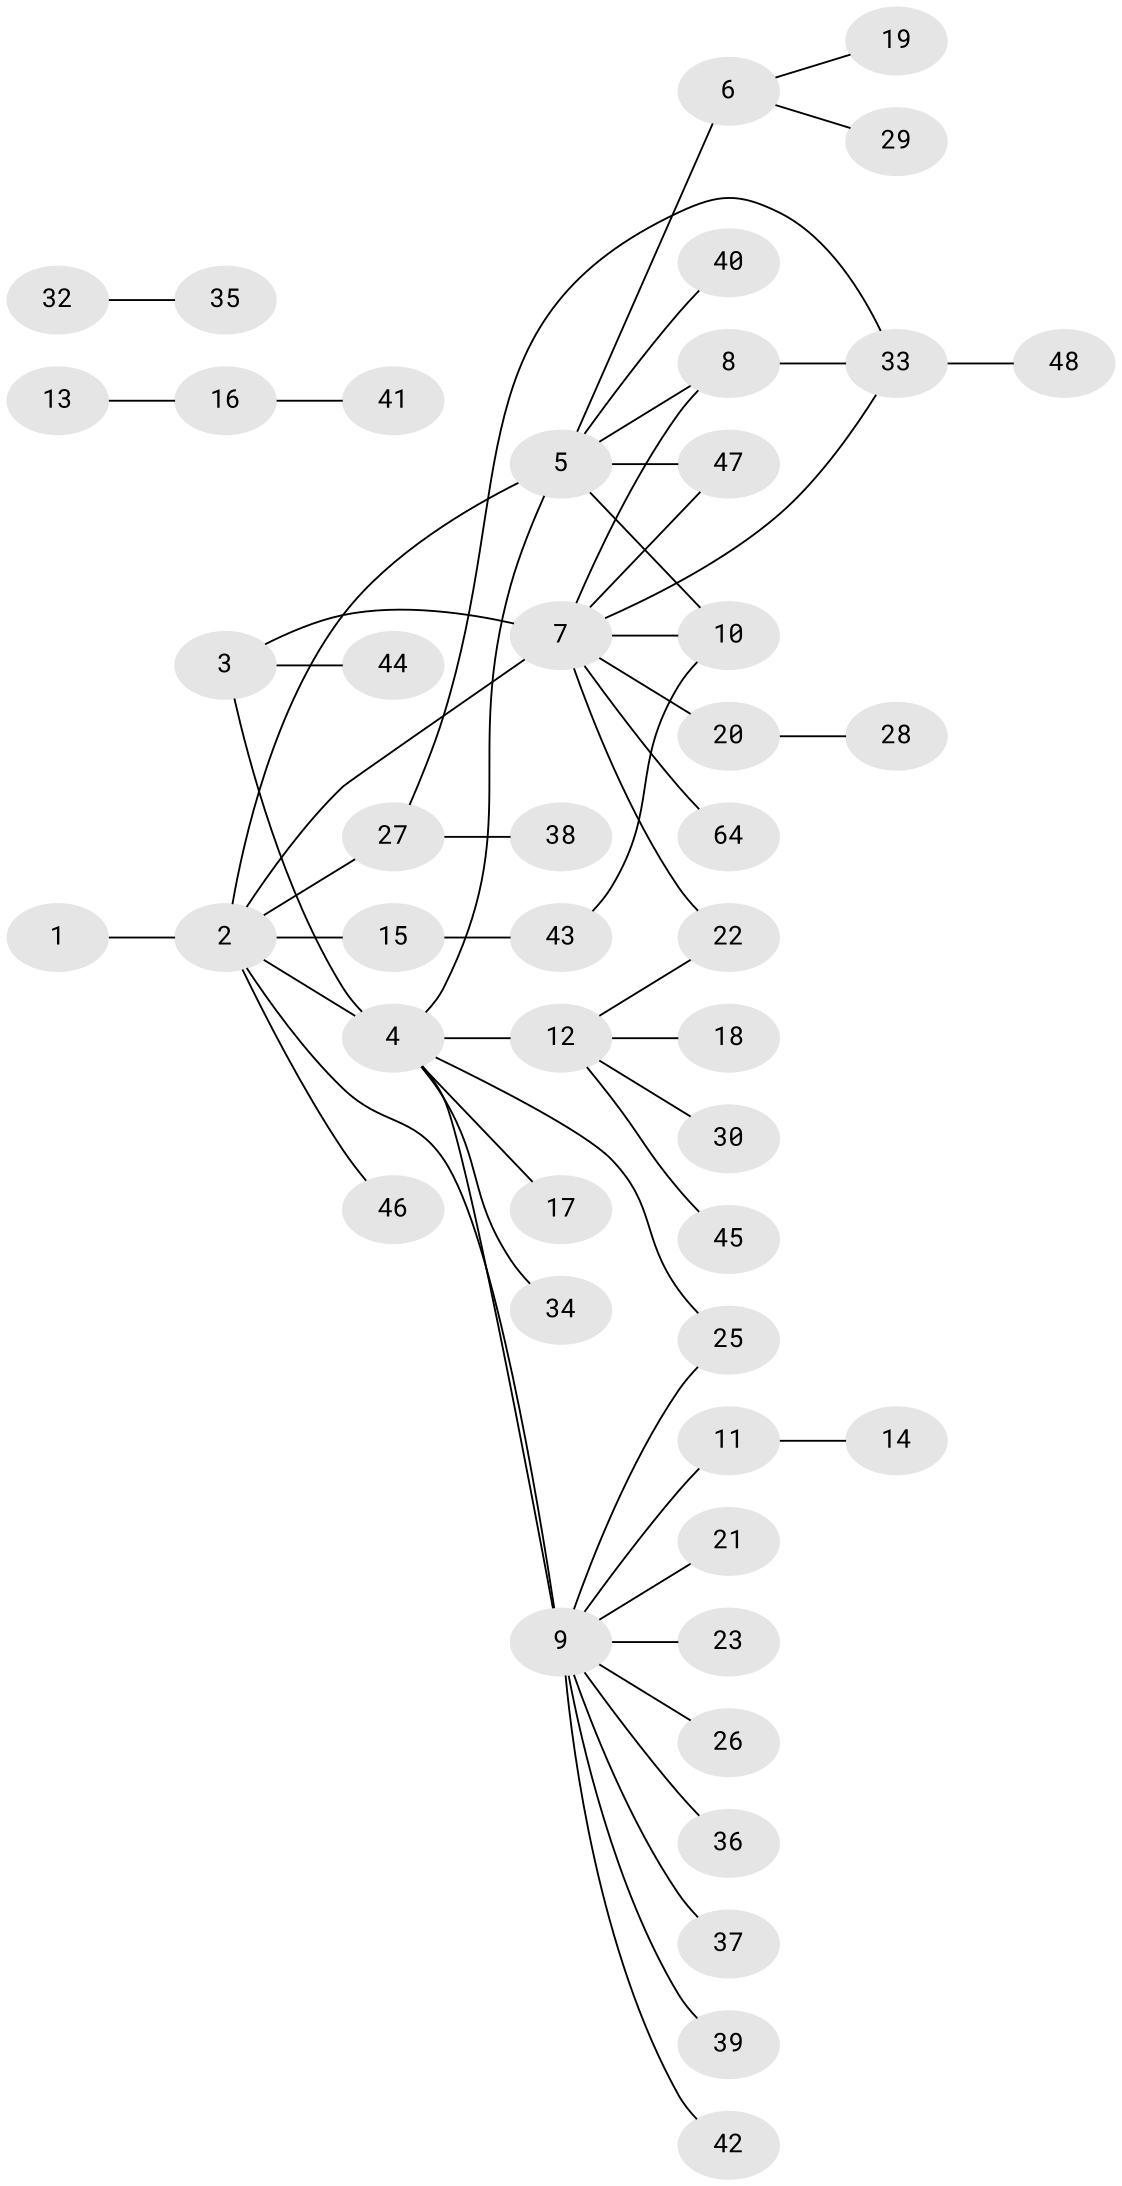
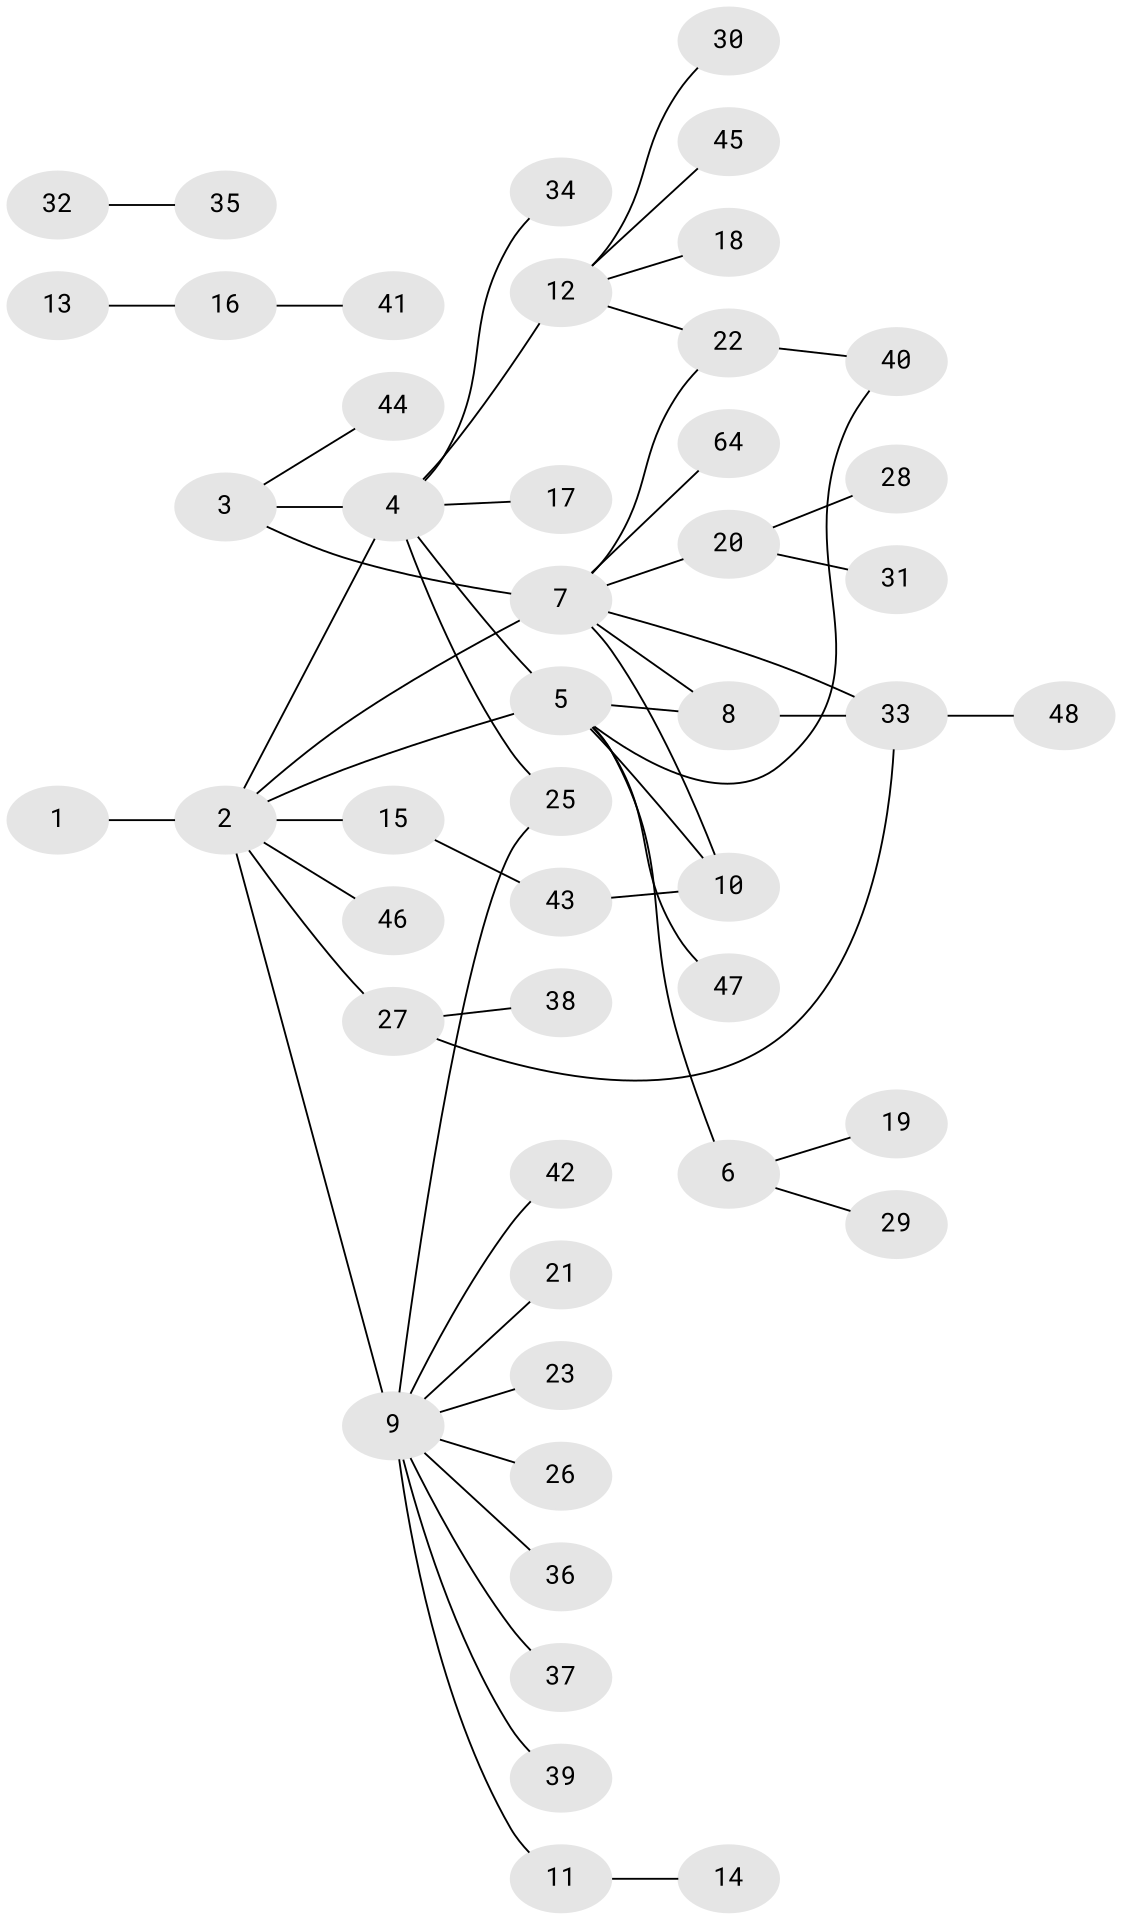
edge "22" -- "40": added
edge "47" -- "7": removed
node "31": added
edge "4" -- "9": removed
